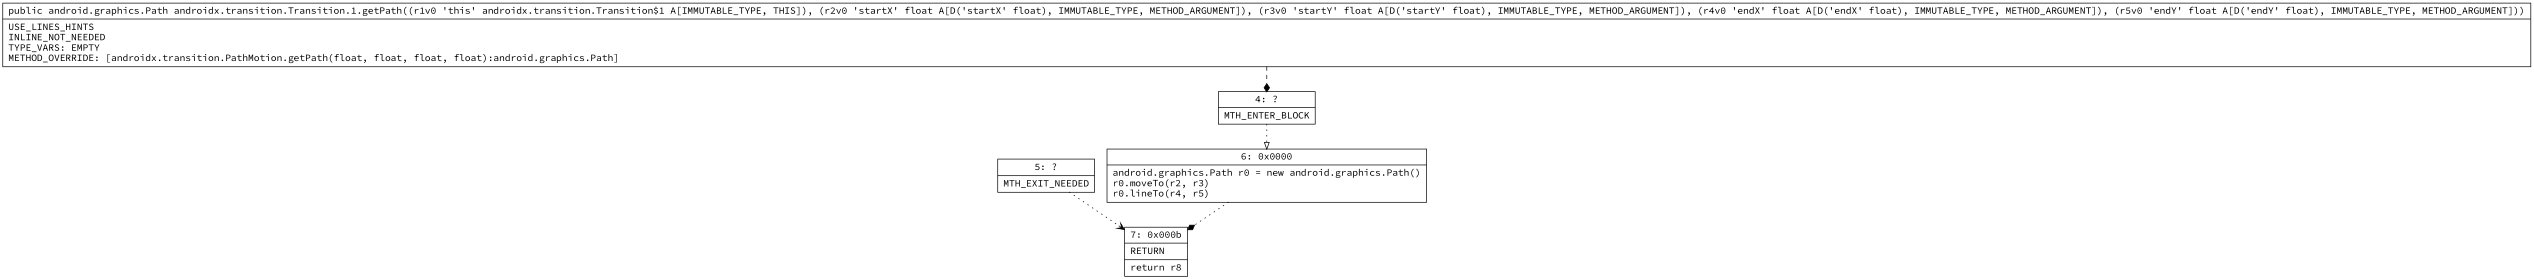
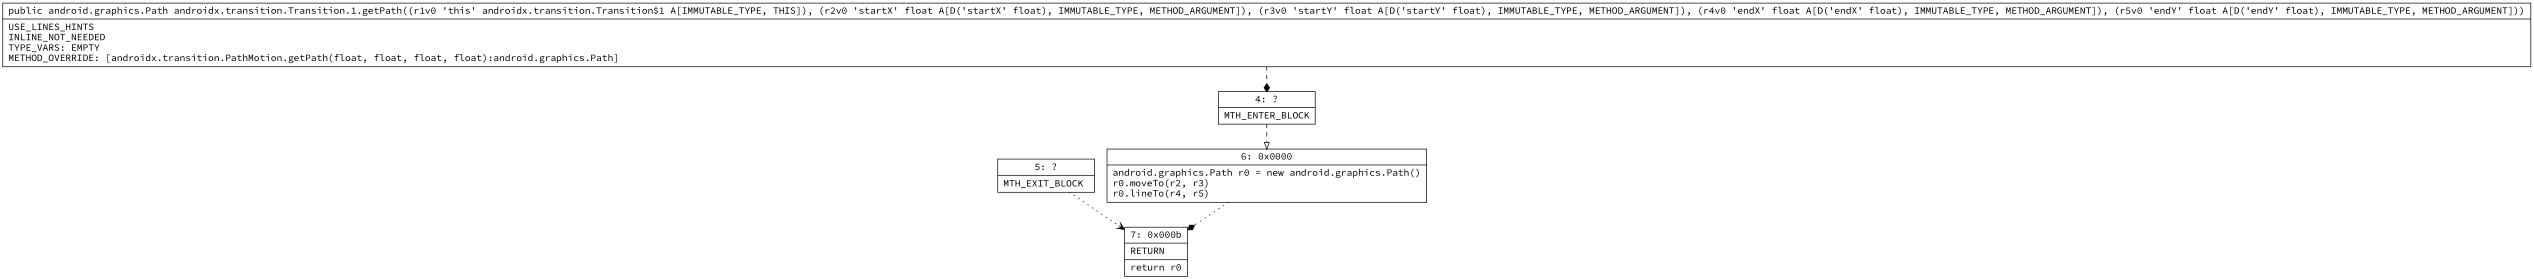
edge "4: ?" -> "6: 0x0000": style dotted -> dashed
node "5: ?": text "MTH_EXIT_NEEDED" -> "MTH_EXIT_BLOCK"
node "7: 0x000b": text "return r8" -> "return r0"
